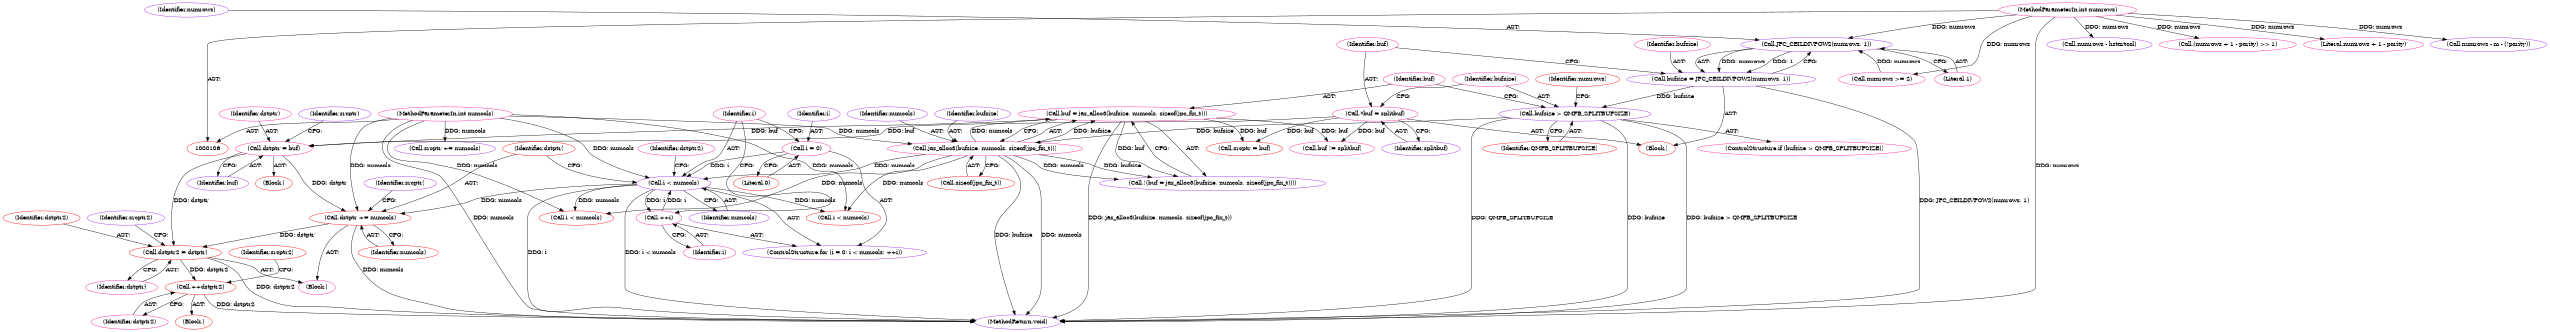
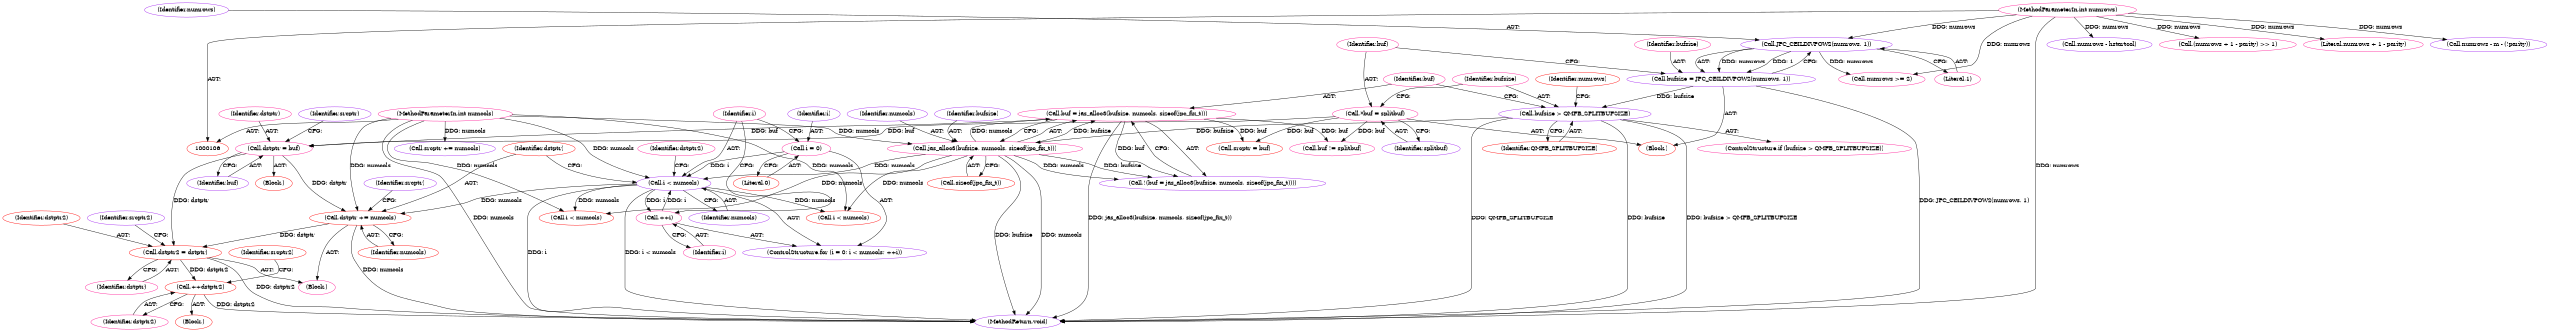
edge "(Call,numrows >= 2)" -> "(Call,JPC_CEILDIVPOW2(numrows, 1))": reversed
